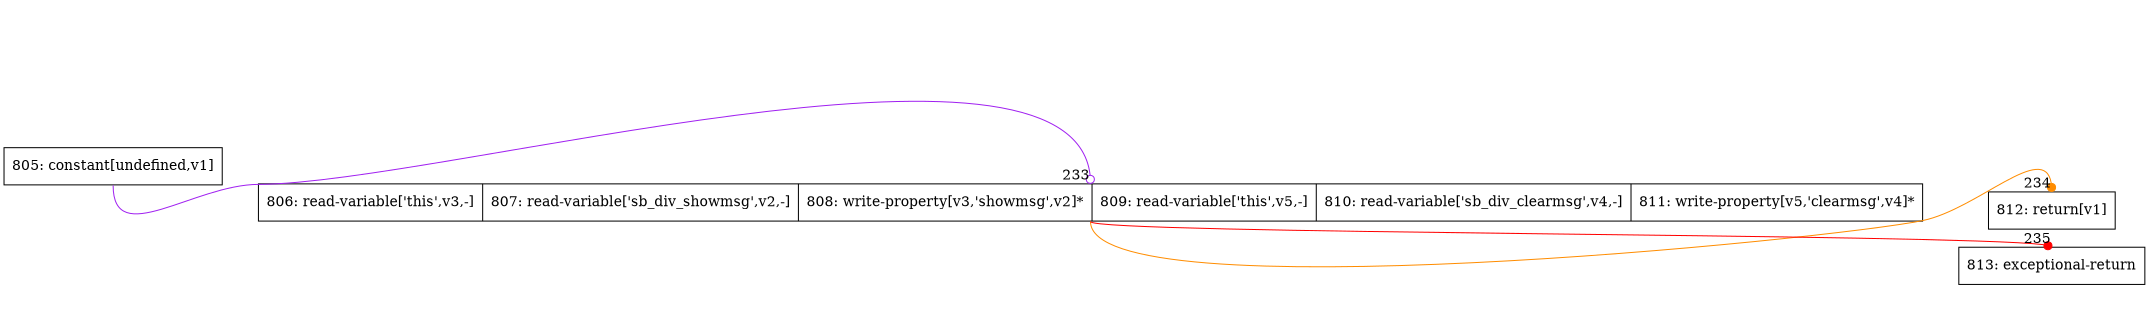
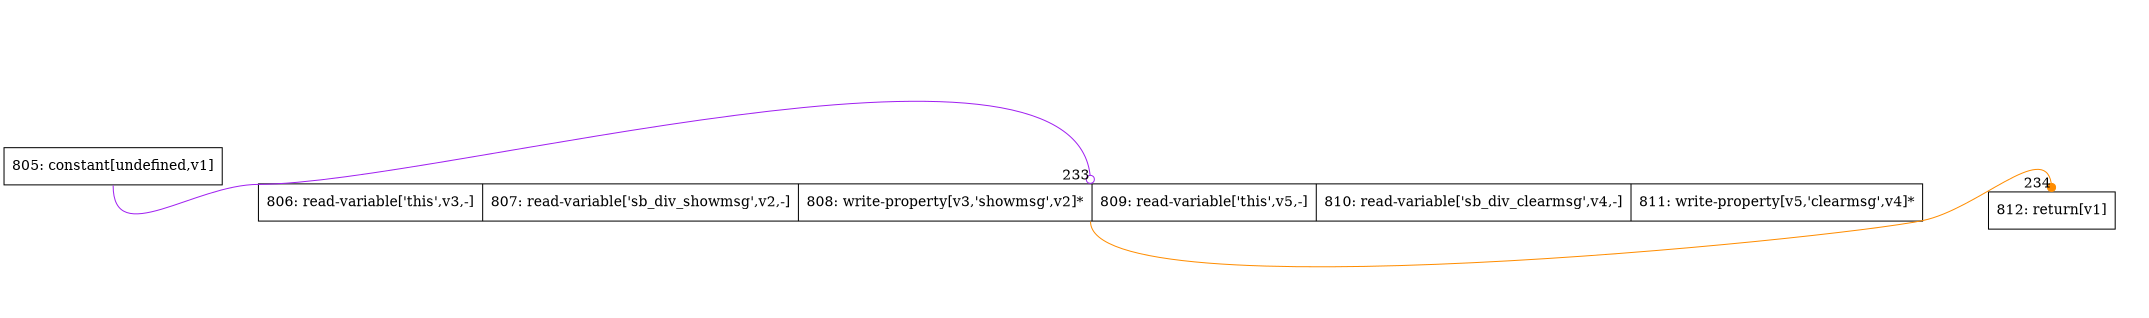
node "813: exceptional-return": removed
